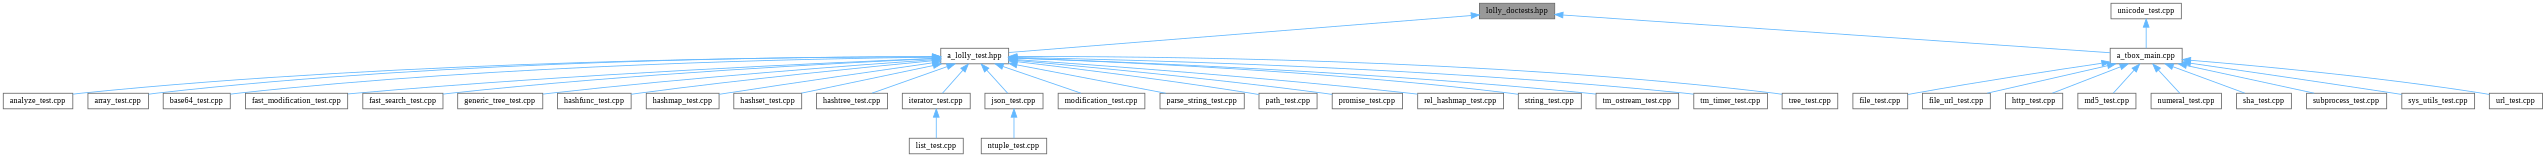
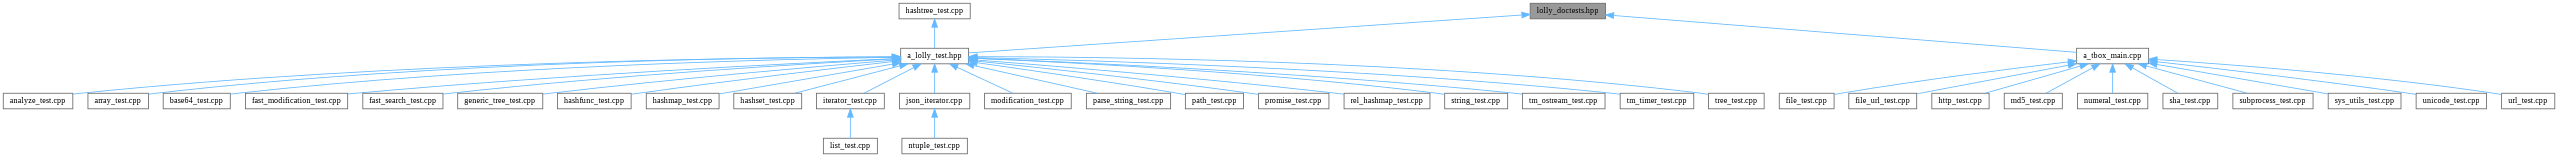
edge "a_tbox_main.cpp" -> "unicode_test.cpp": reversed
edge "hashtree_test.cpp" -> "a_lolly_test.hpp": reversed
node "json_test.cpp": label "json_test.cpp" -> "json_iterator.cpp"
